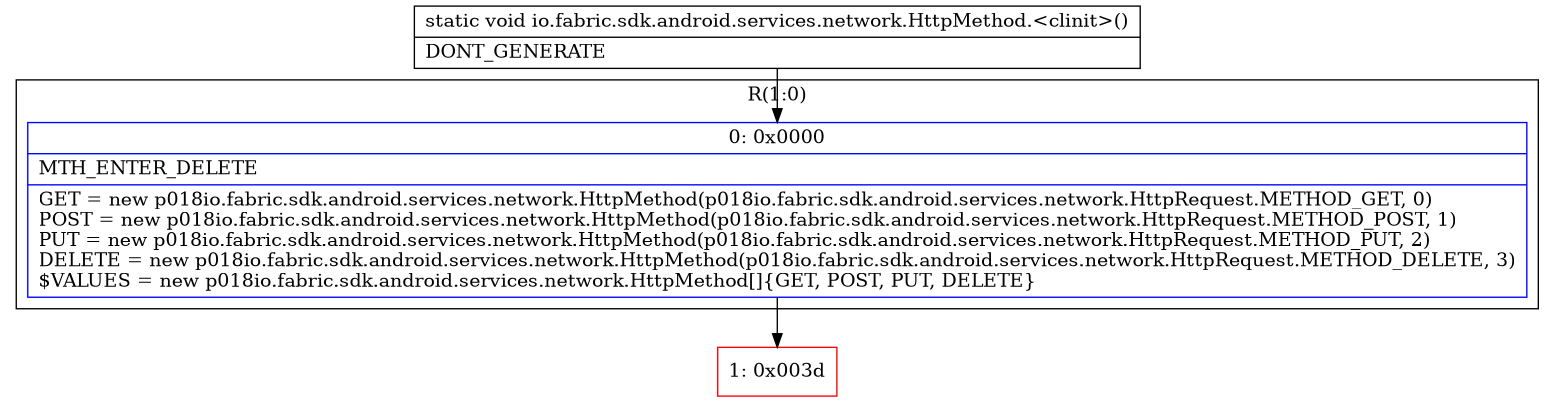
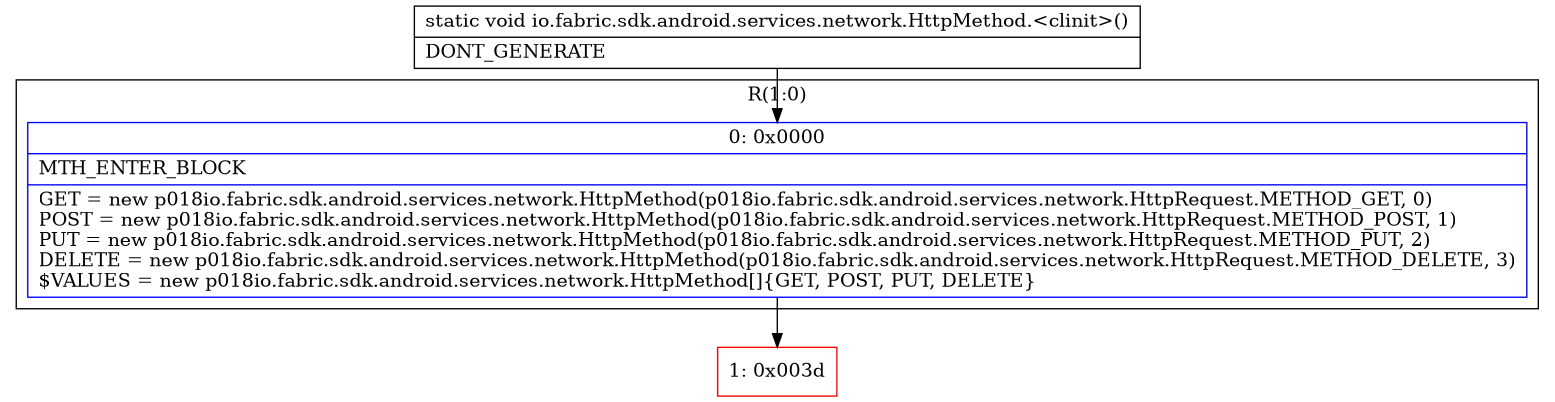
node "0: 0x0000": text "MTH_ENTER_DELETE" -> "MTH_ENTER_BLOCK"
